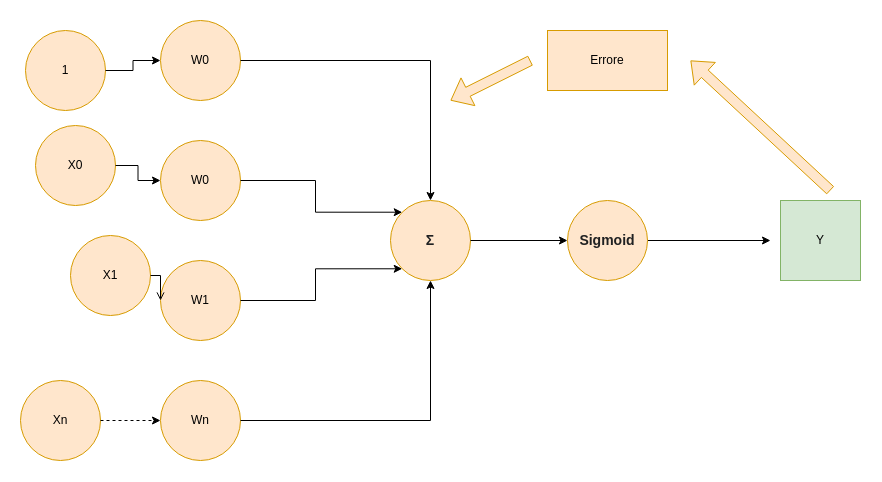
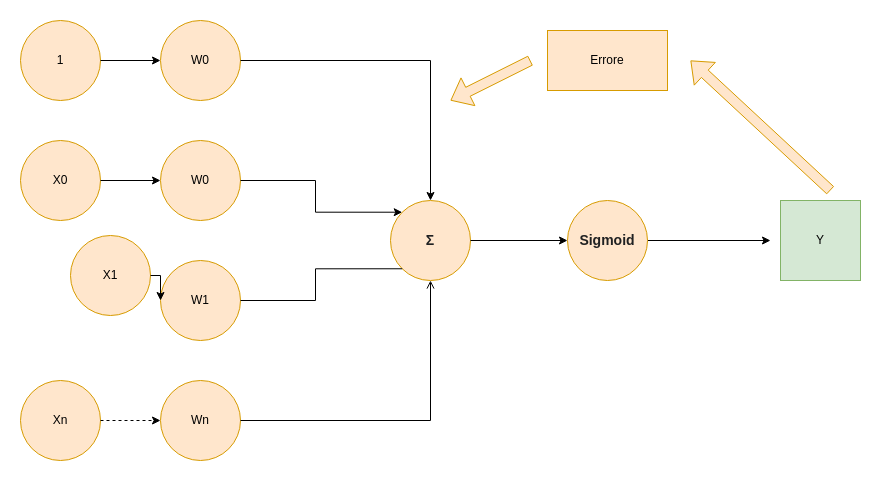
node "1": moved (66, 71) -> (61, 61)
node "X0": moved (76, 166) -> (61, 181)
edge "W1" -> "Σ": arrowhead classic -> none
edge "Wn" -> "Σ": arrowhead classic -> open
edge "X1" -> "W1": arrowhead open -> classic
